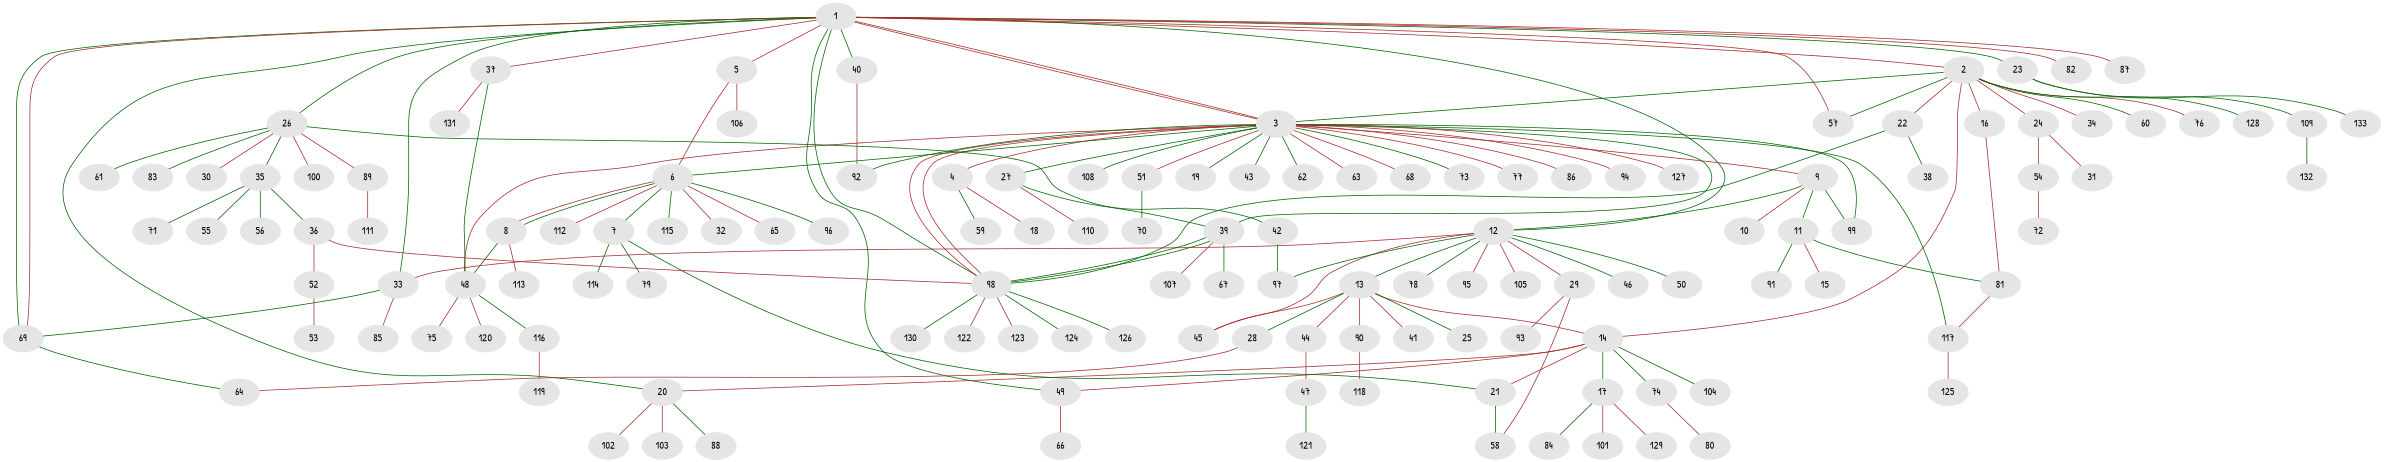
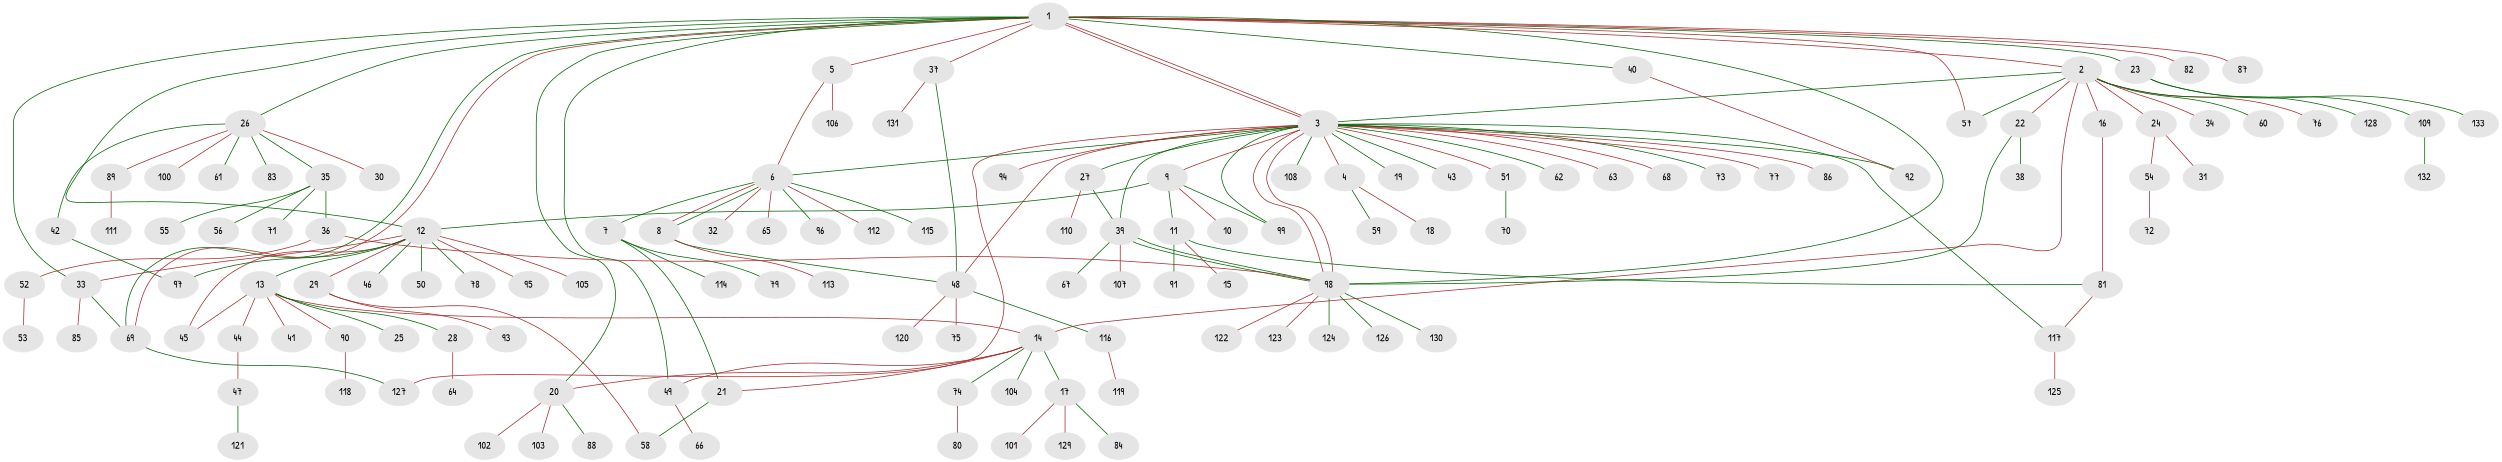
edge "69" -- "64": now "69" -- "127"
